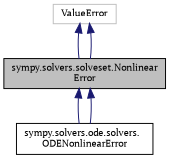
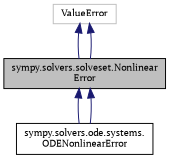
node "sympy.solvers.ode.solvers. ODENonlinearError": label "sympy.solvers.ode.solvers. ODENonlinearError" -> "sympy.solvers.ode.systems. ODENonlinearError"
